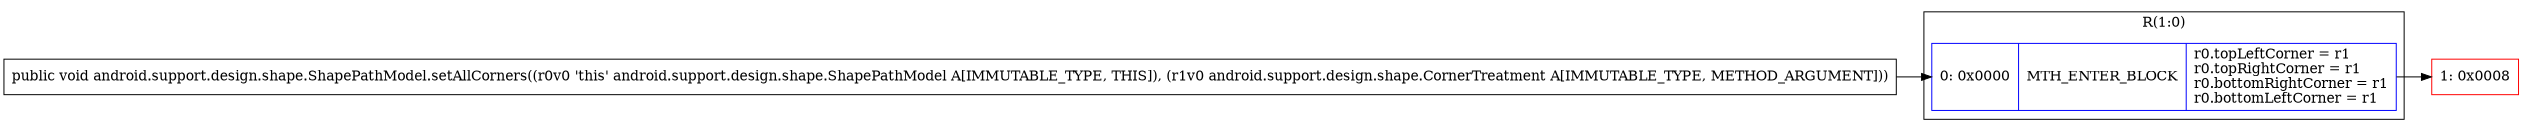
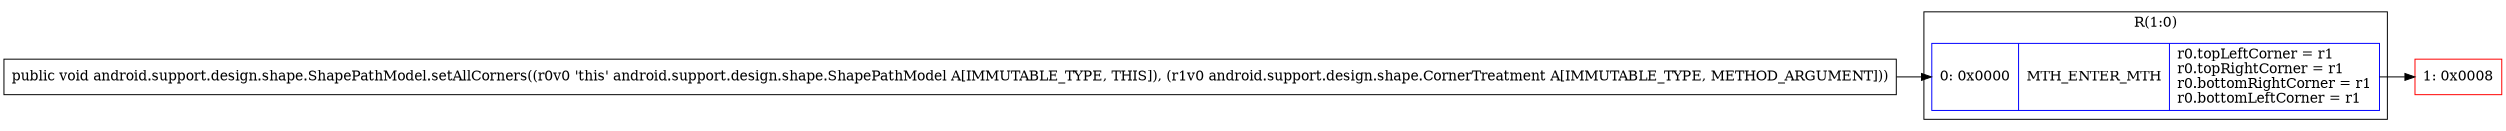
node "0: 0x0000": text "MTH_ENTER_BLOCK" -> "MTH_ENTER_MTH"
